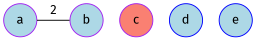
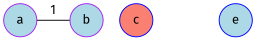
edge "a" -- "b": label "2" -> "1"
node "c": color purple -> blue
node "d": removed
